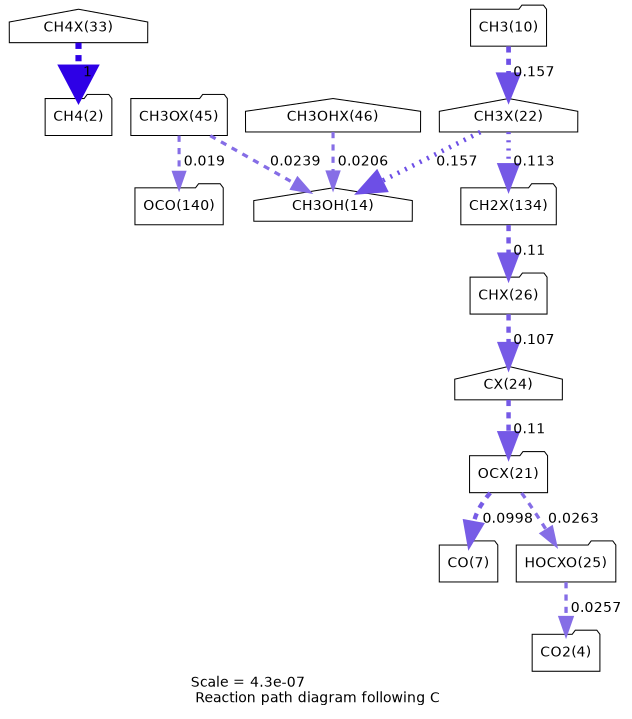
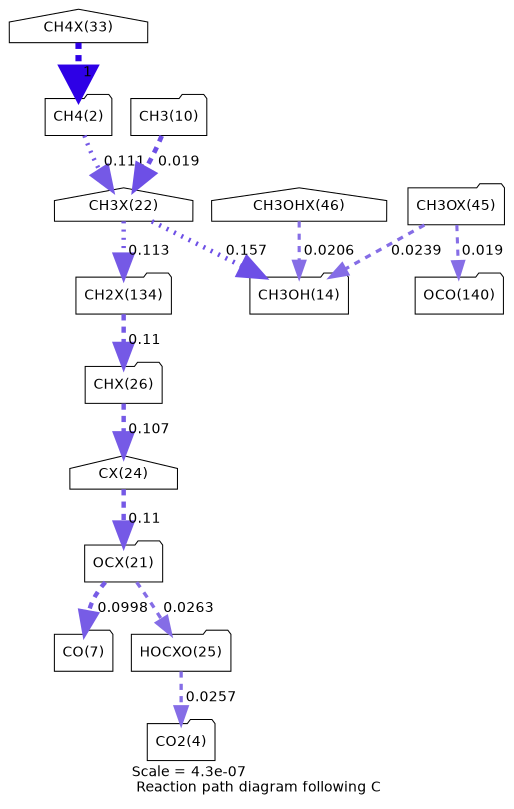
edge "CH3(10)" -> "CH3X(22)": label " 0.157" -> " 0.019"
edge "CH4(2)" -> "CH3X(22)": added, label "0.111"
node "CH3OH(14)": shape house -> folder
